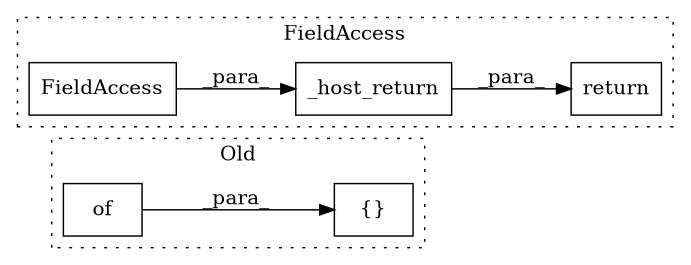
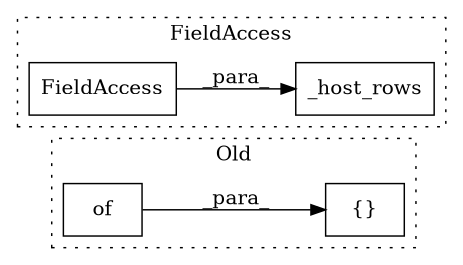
node "_host_return": label "_host_return" -> "_host_rows"
node "return": removed
